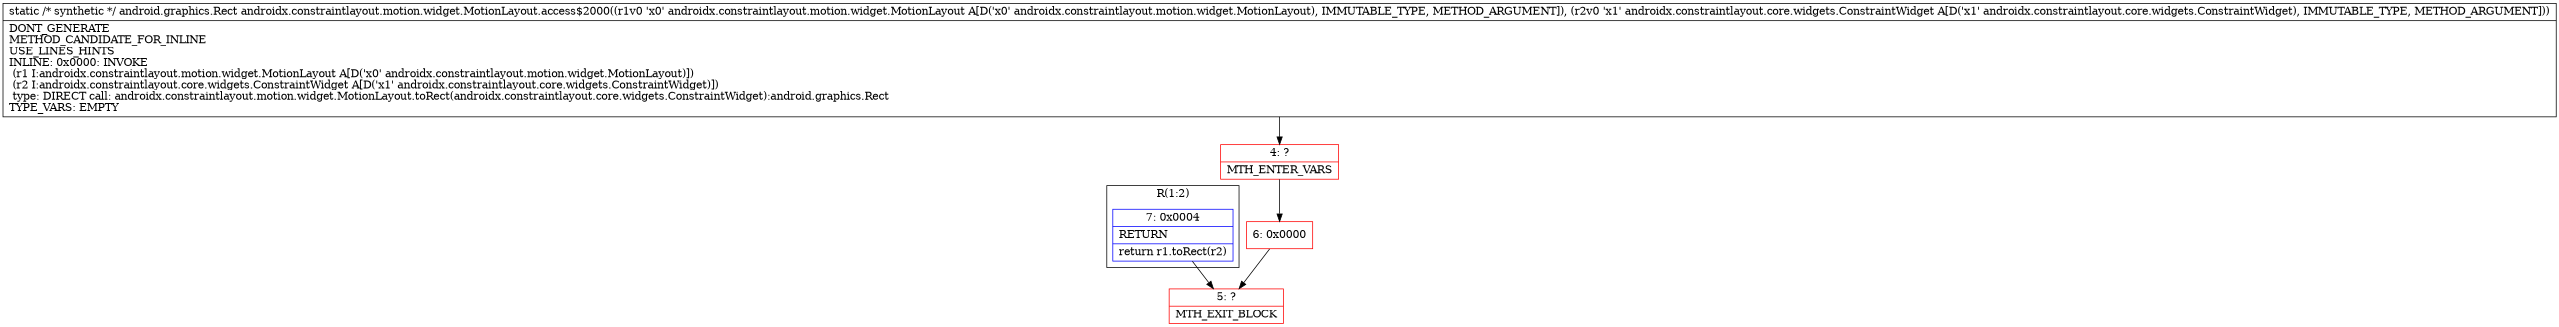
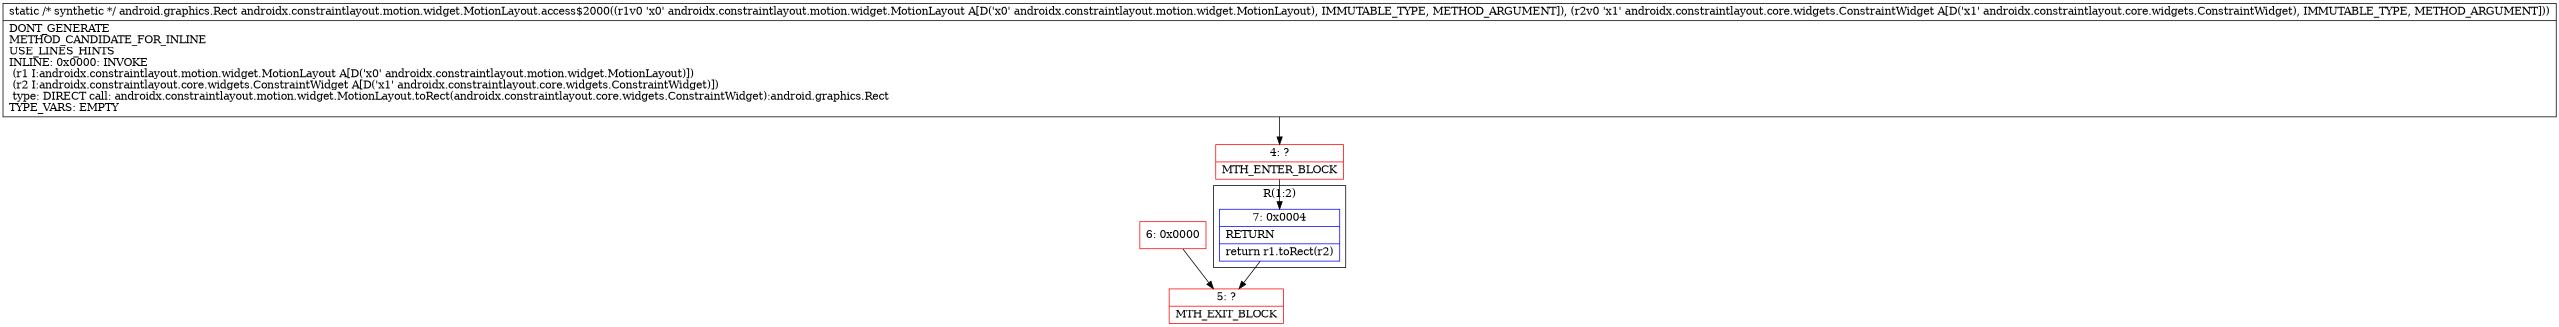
node "4: ?": text "MTH_ENTER_VARS" -> "MTH_ENTER_BLOCK"
edge "4: ?" -> "6: 0x0000": now "4: ?" -> "7: 0x0004"
